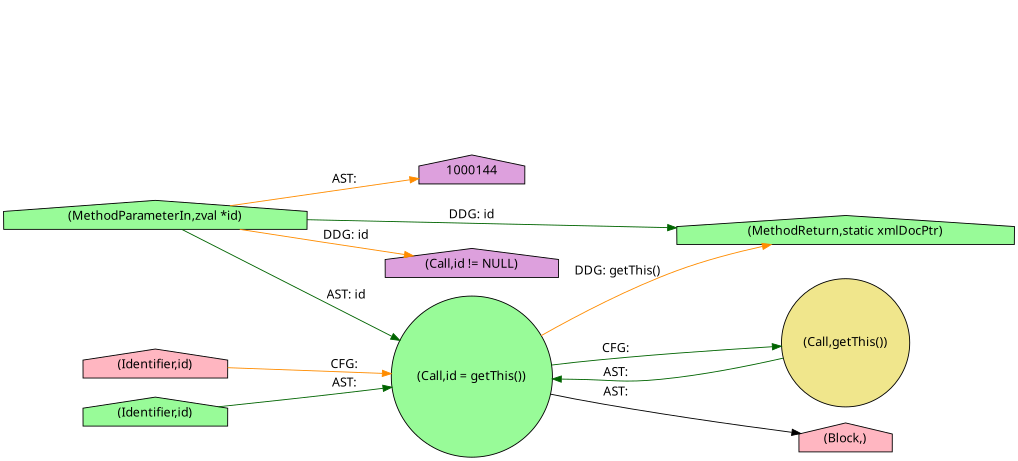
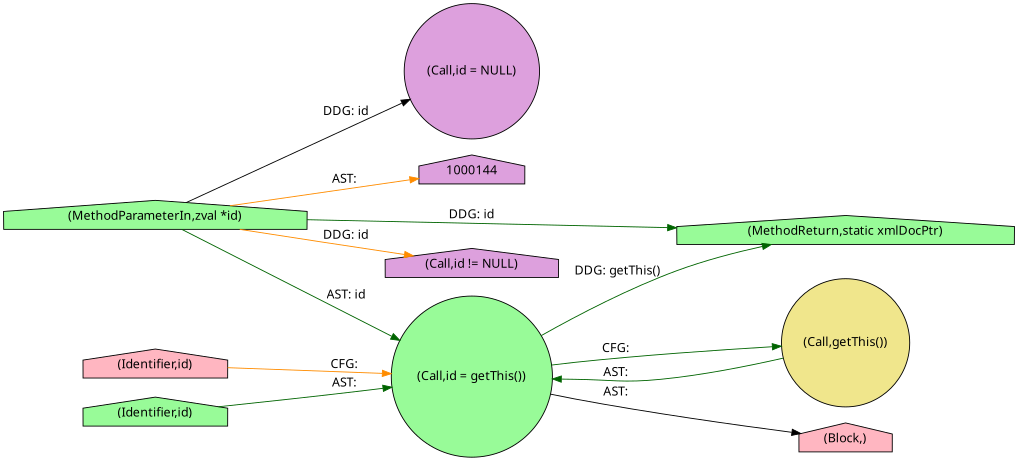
node "(Call,id = NULL)": added
edge "(Call,id = getThis())" -> "(MethodReturn,static xmlDocPtr)": color darkorange -> darkgreen
